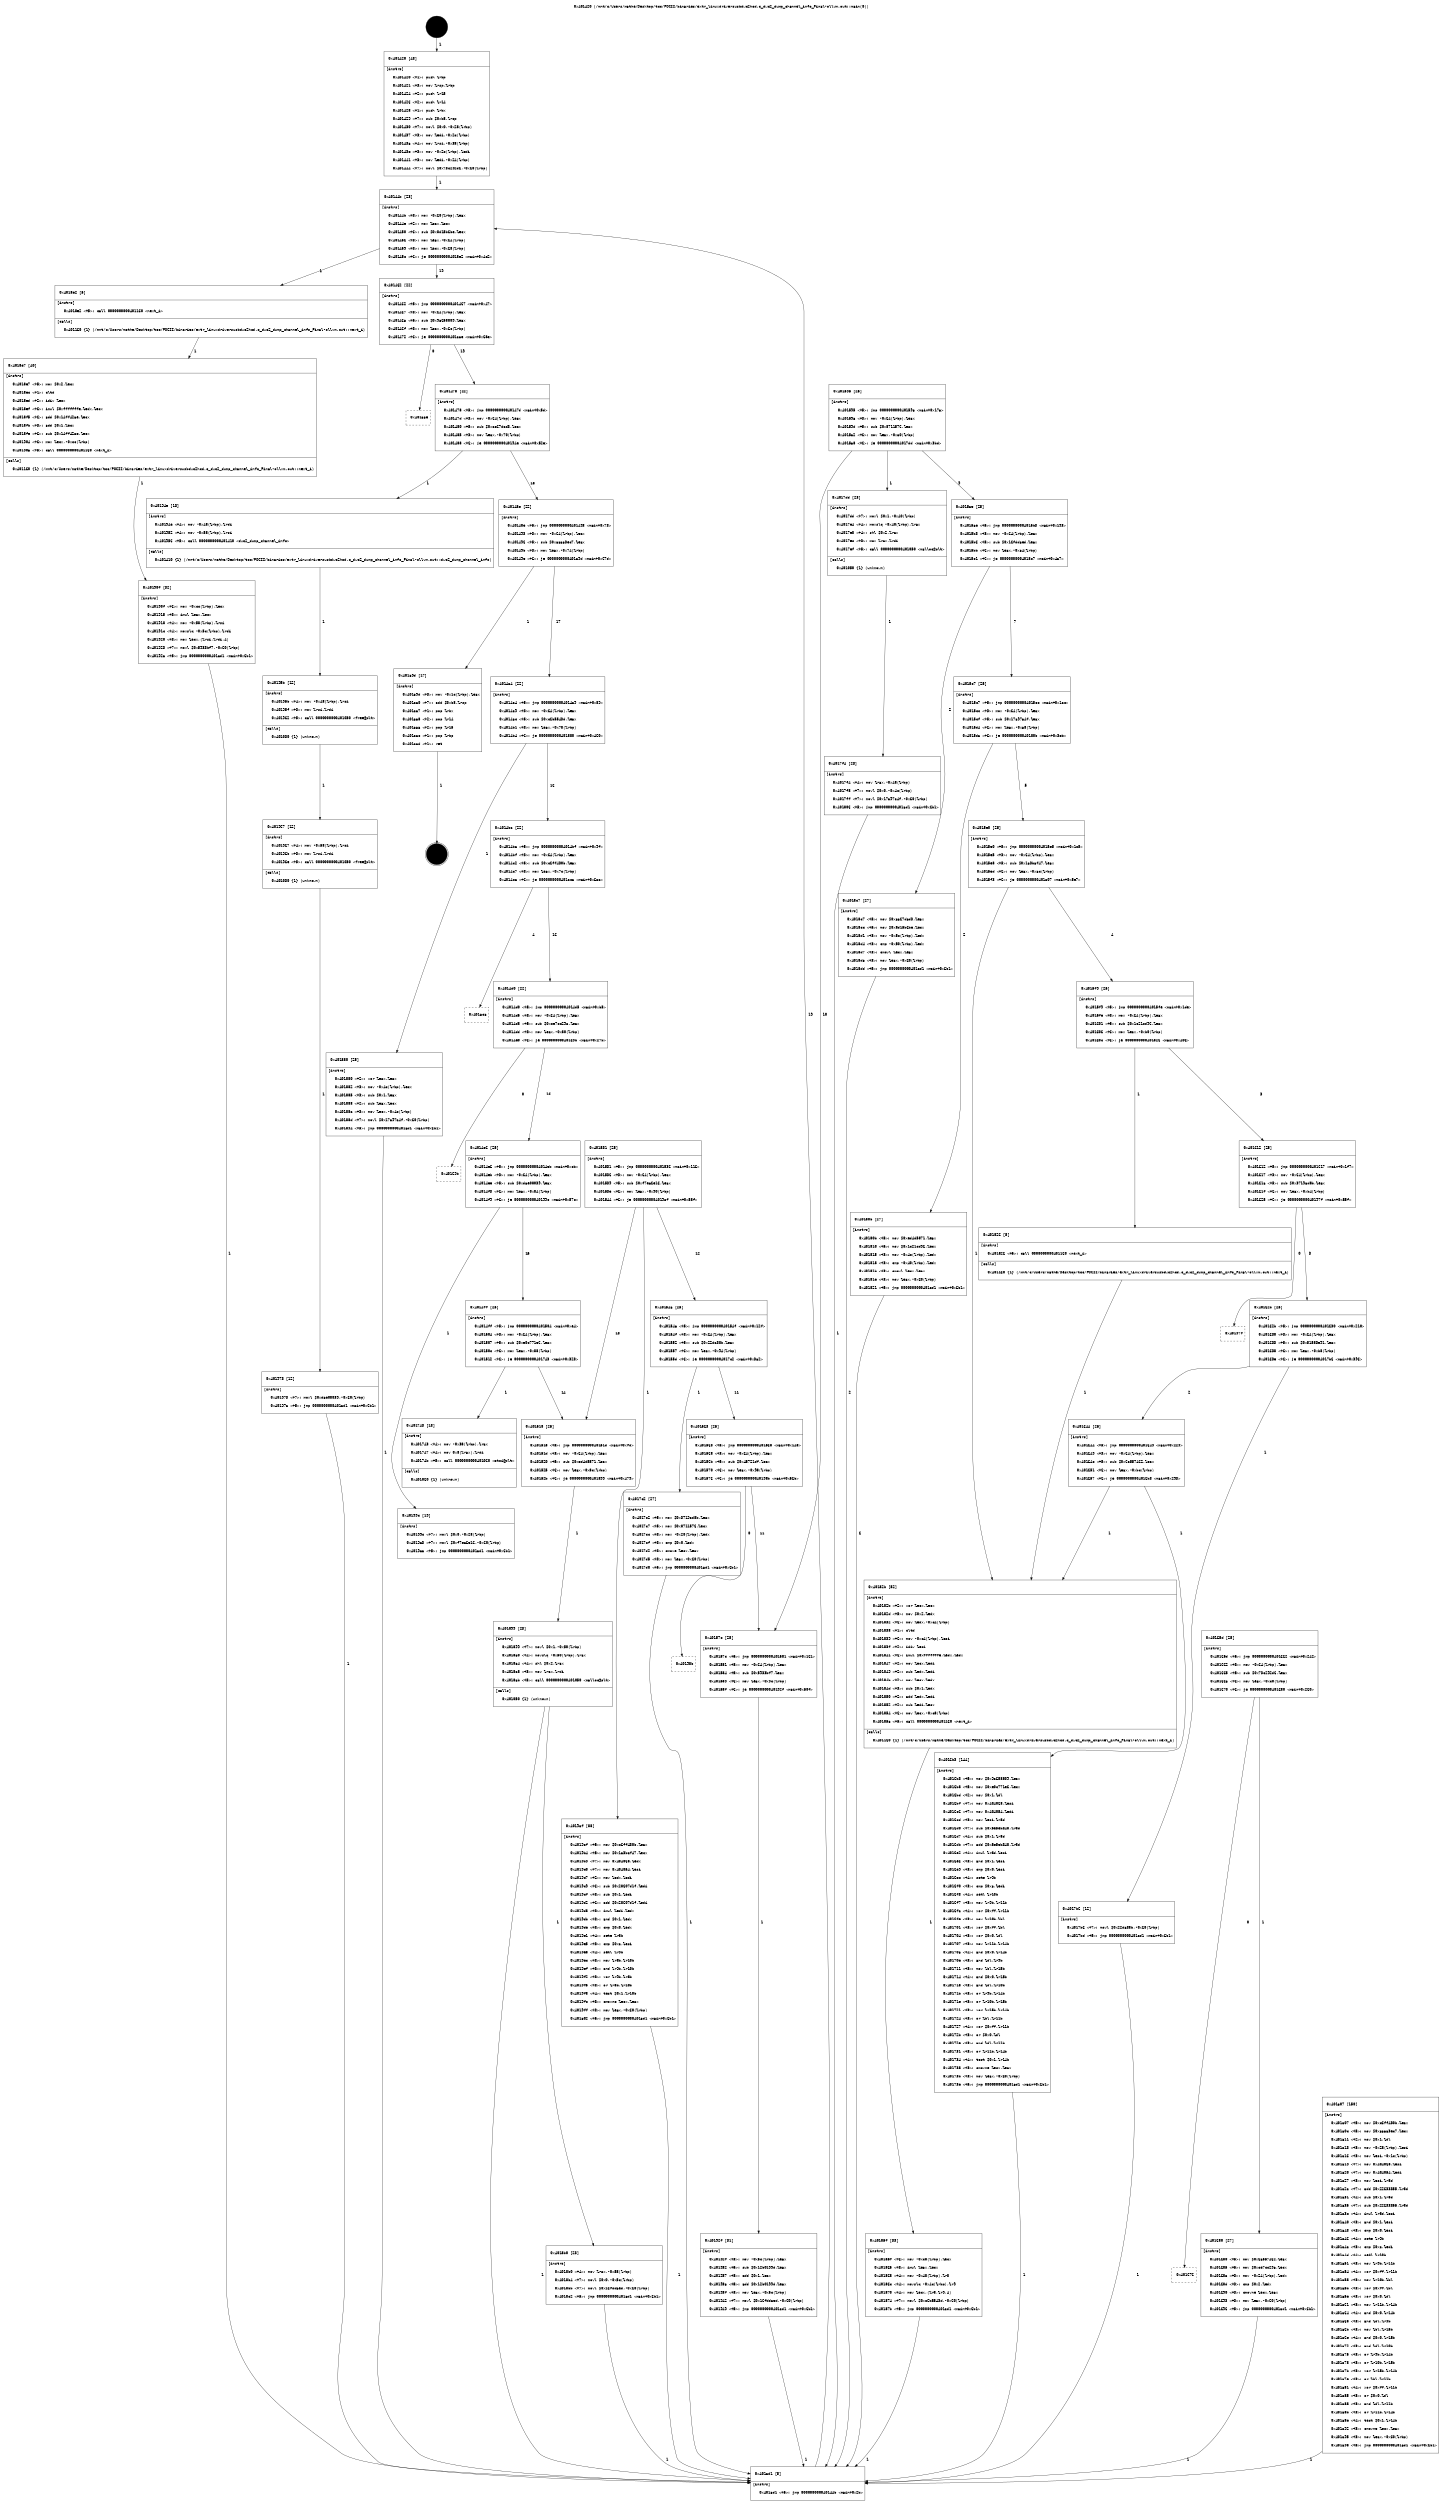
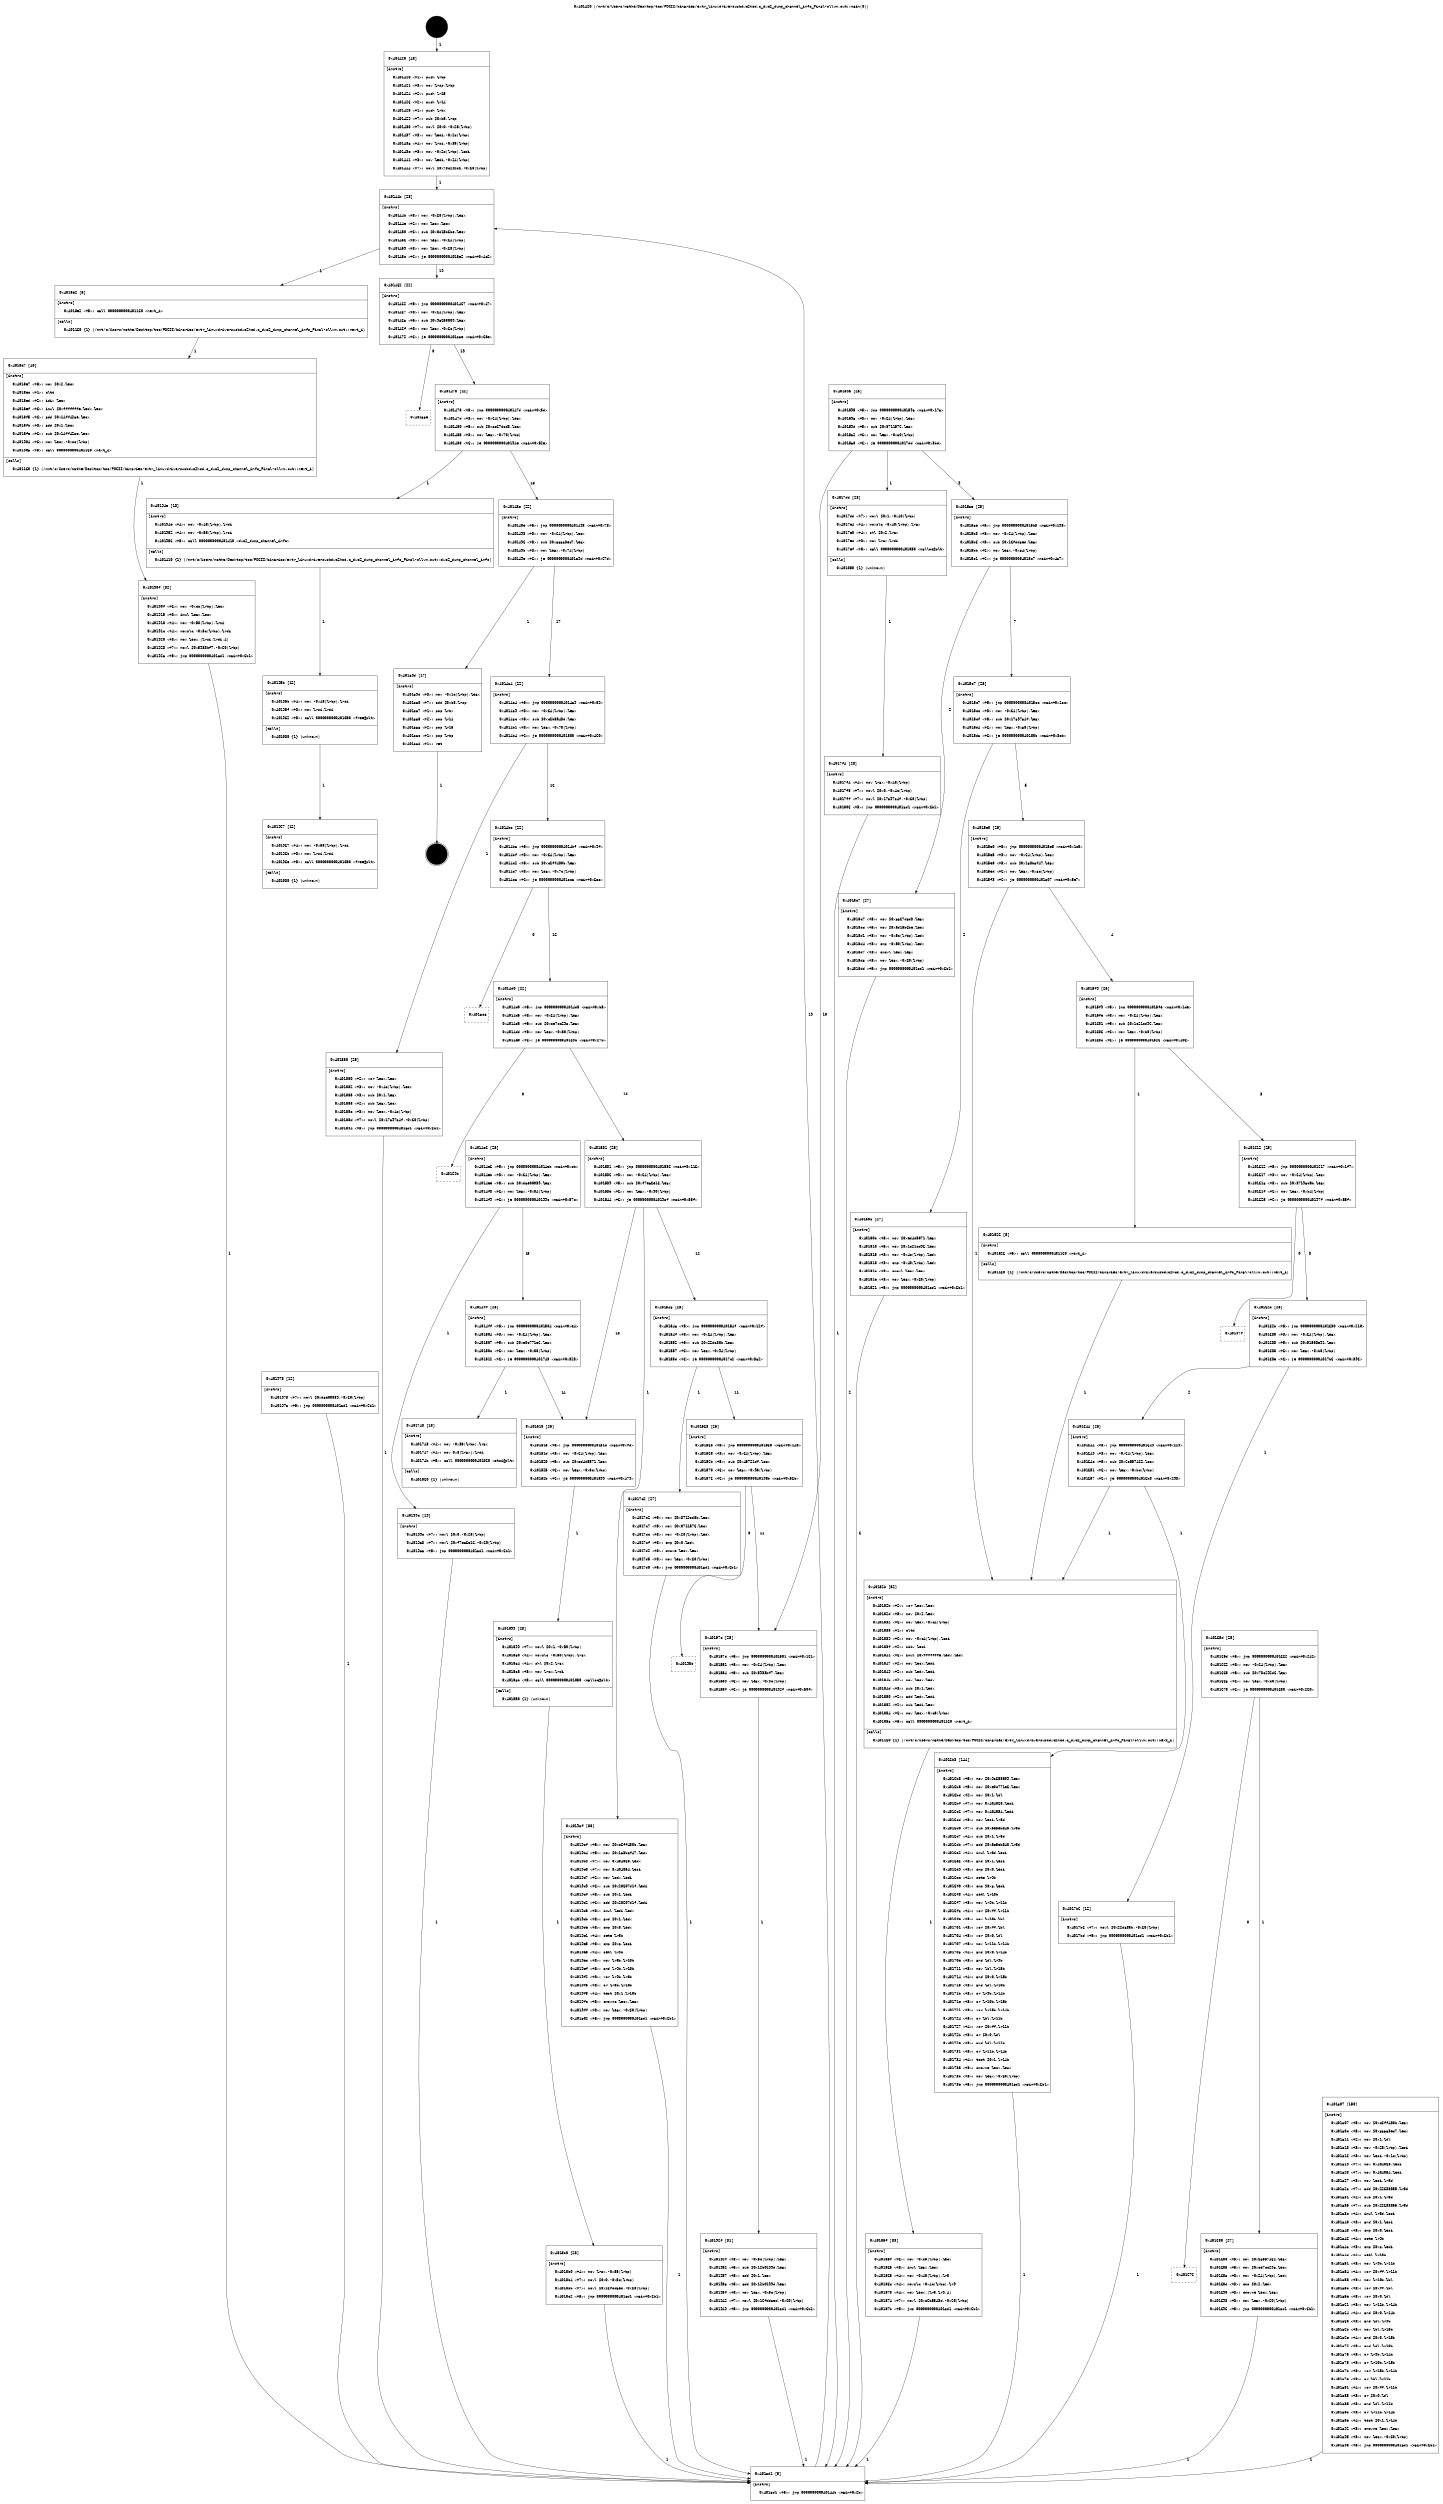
edge "0x4014ba [22]" -> "0x401aca": label " 4" -> " 0"
edge "0x4014d0 [22]" -> "0x4014e6 [25]": now "0x4014d0 [22]" -> "0x401531 [25]"
edge "0x401967 [12]" -> "0x401973 [12]": removed, label "1"
edge "0x401899 [23]" -> "0x401ad1 [5]": now "0x40199c [19]" -> "0x401ad1 [5]"
